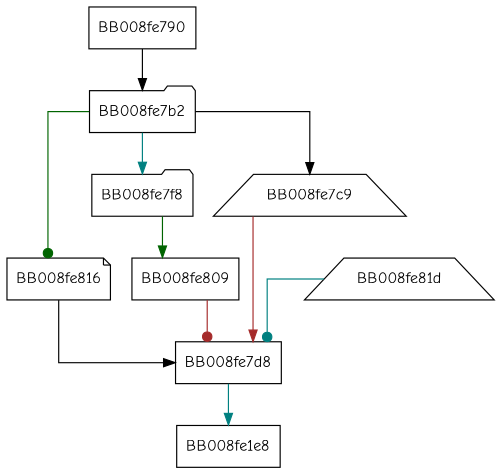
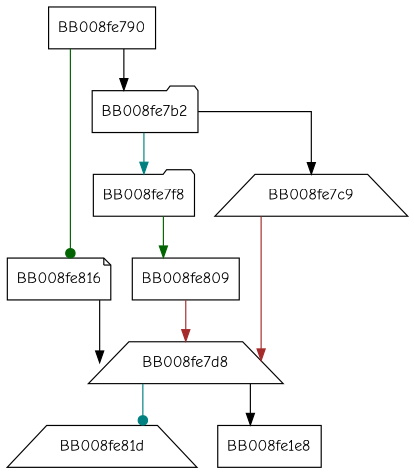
edge "BB008fe7b2" -> "BB008fe816": now "BB008fe790" -> "BB008fe816"
edge "BB008fe81d" -> "BB008fe7d8": reversed
edge "BB008fe809" -> "BB008fe7d8": arrowhead dot -> normal
node "BB008fe7d8": shape box -> trapezium
edge "BB008fe7d8" -> "BB008fe1e8": color teal -> black
